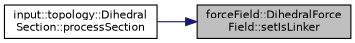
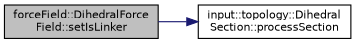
edge "input::topology::Dihedral Section::processSection" -> "forceField::DihedralForce Field::setIsLinker": reversed
